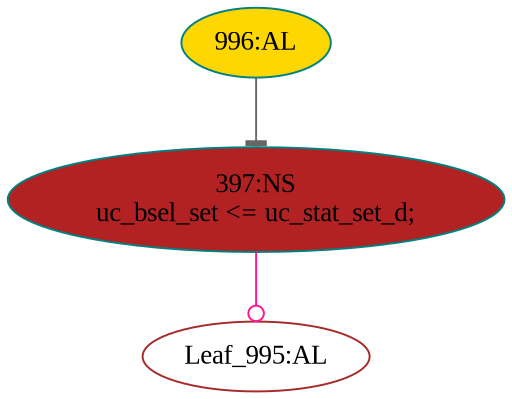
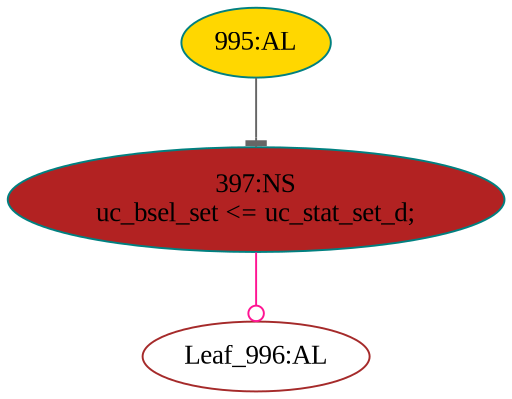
node "996:AL": label "996:AL" -> "995:AL"
node "Leaf_995:AL": label "Leaf_995:AL" -> "Leaf_996:AL"
